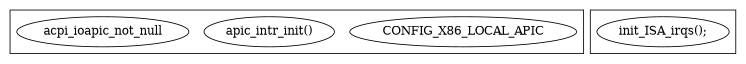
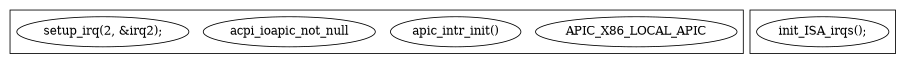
node "setup_irq(2, &irq2);": added
node "CONFIG_X86_LOCAL_APIC": label "CONFIG_X86_LOCAL_APIC" -> "APIC_X86_LOCAL_APIC"
